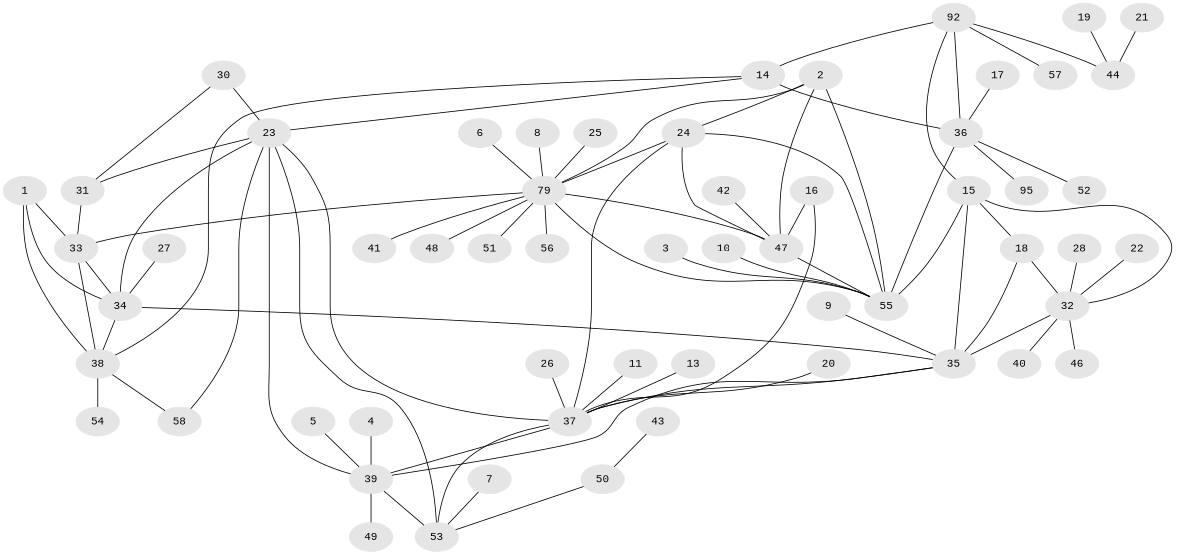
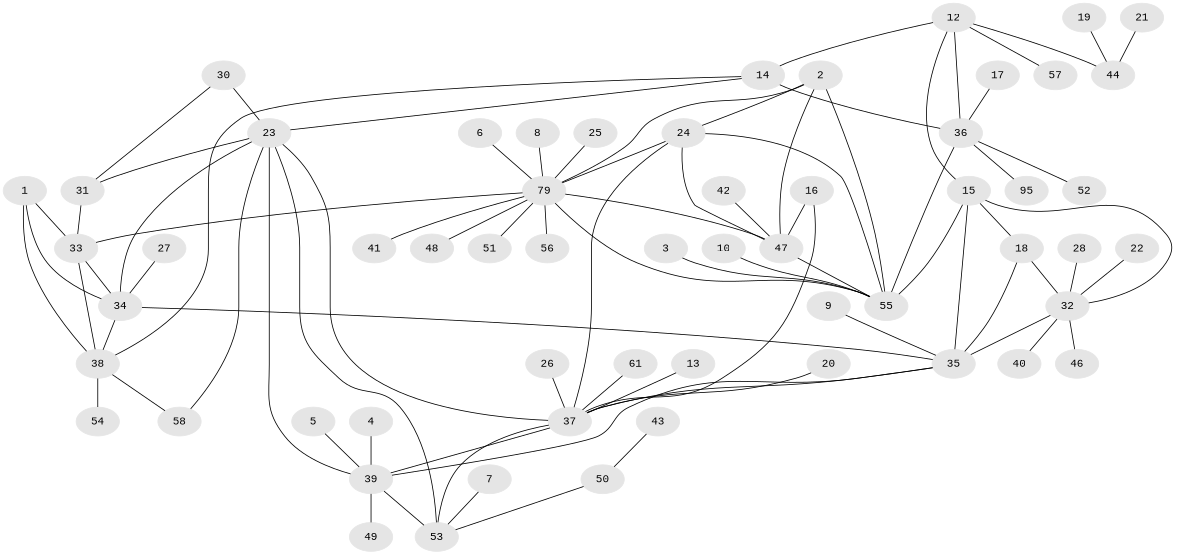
node "92": label "92" -> "12"
node "11": label "11" -> "61"
